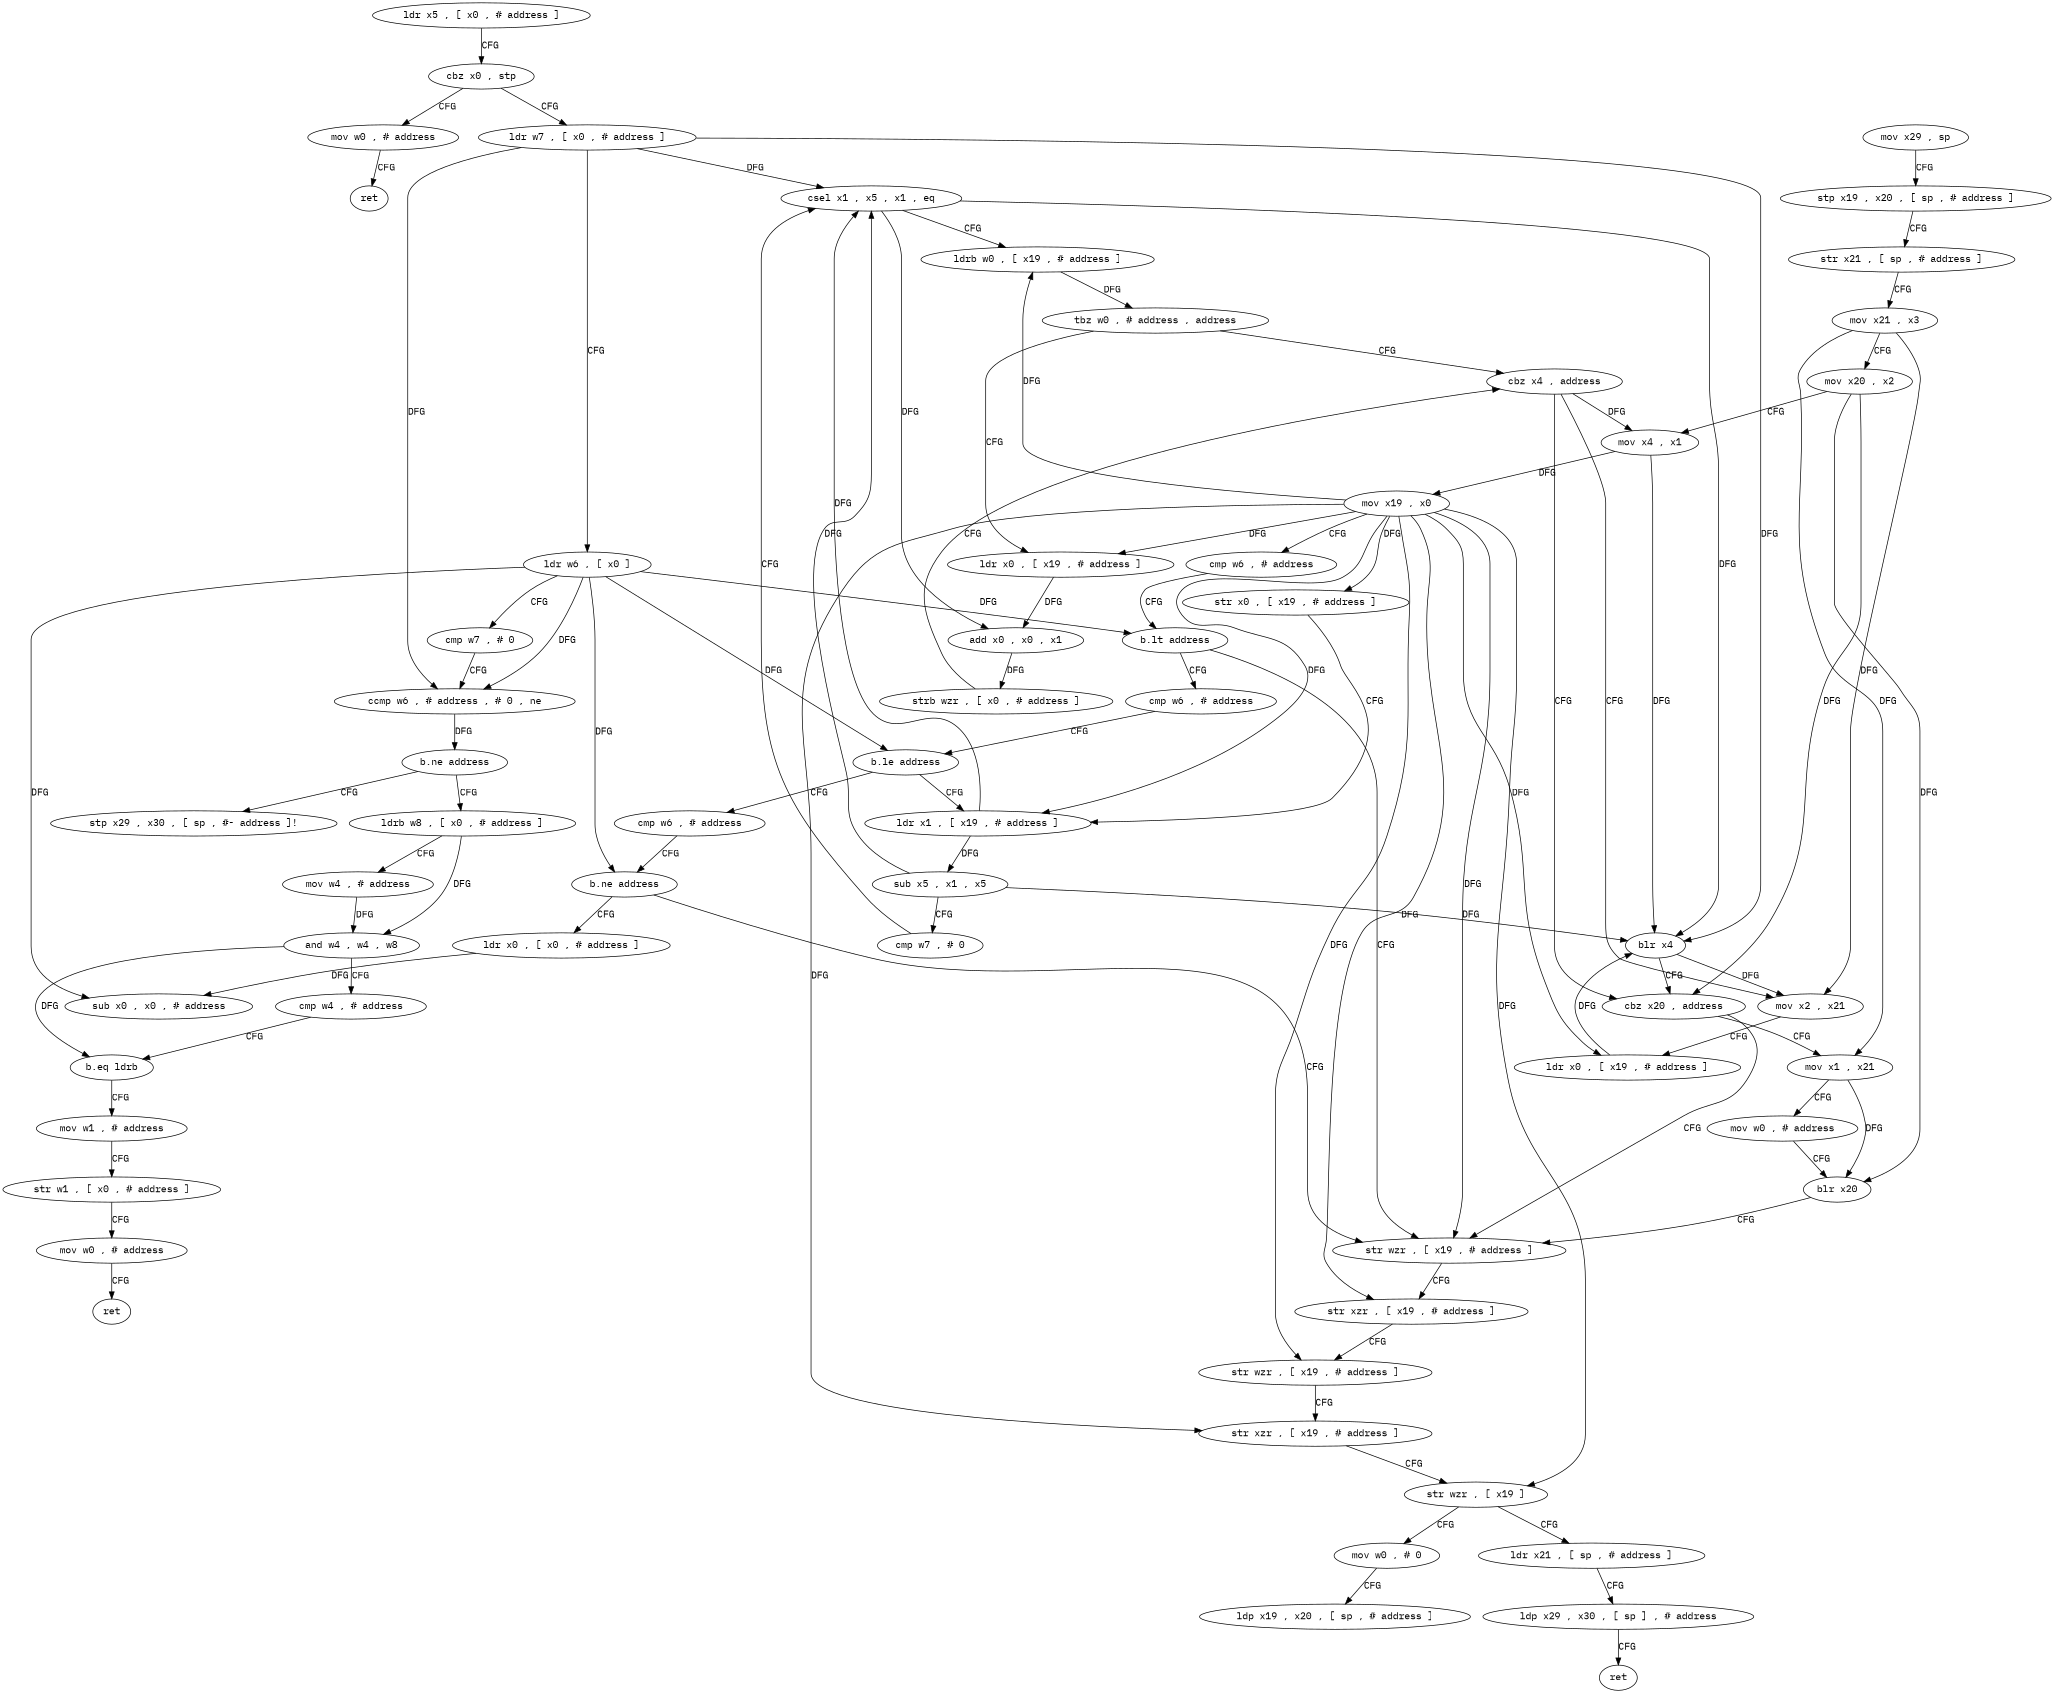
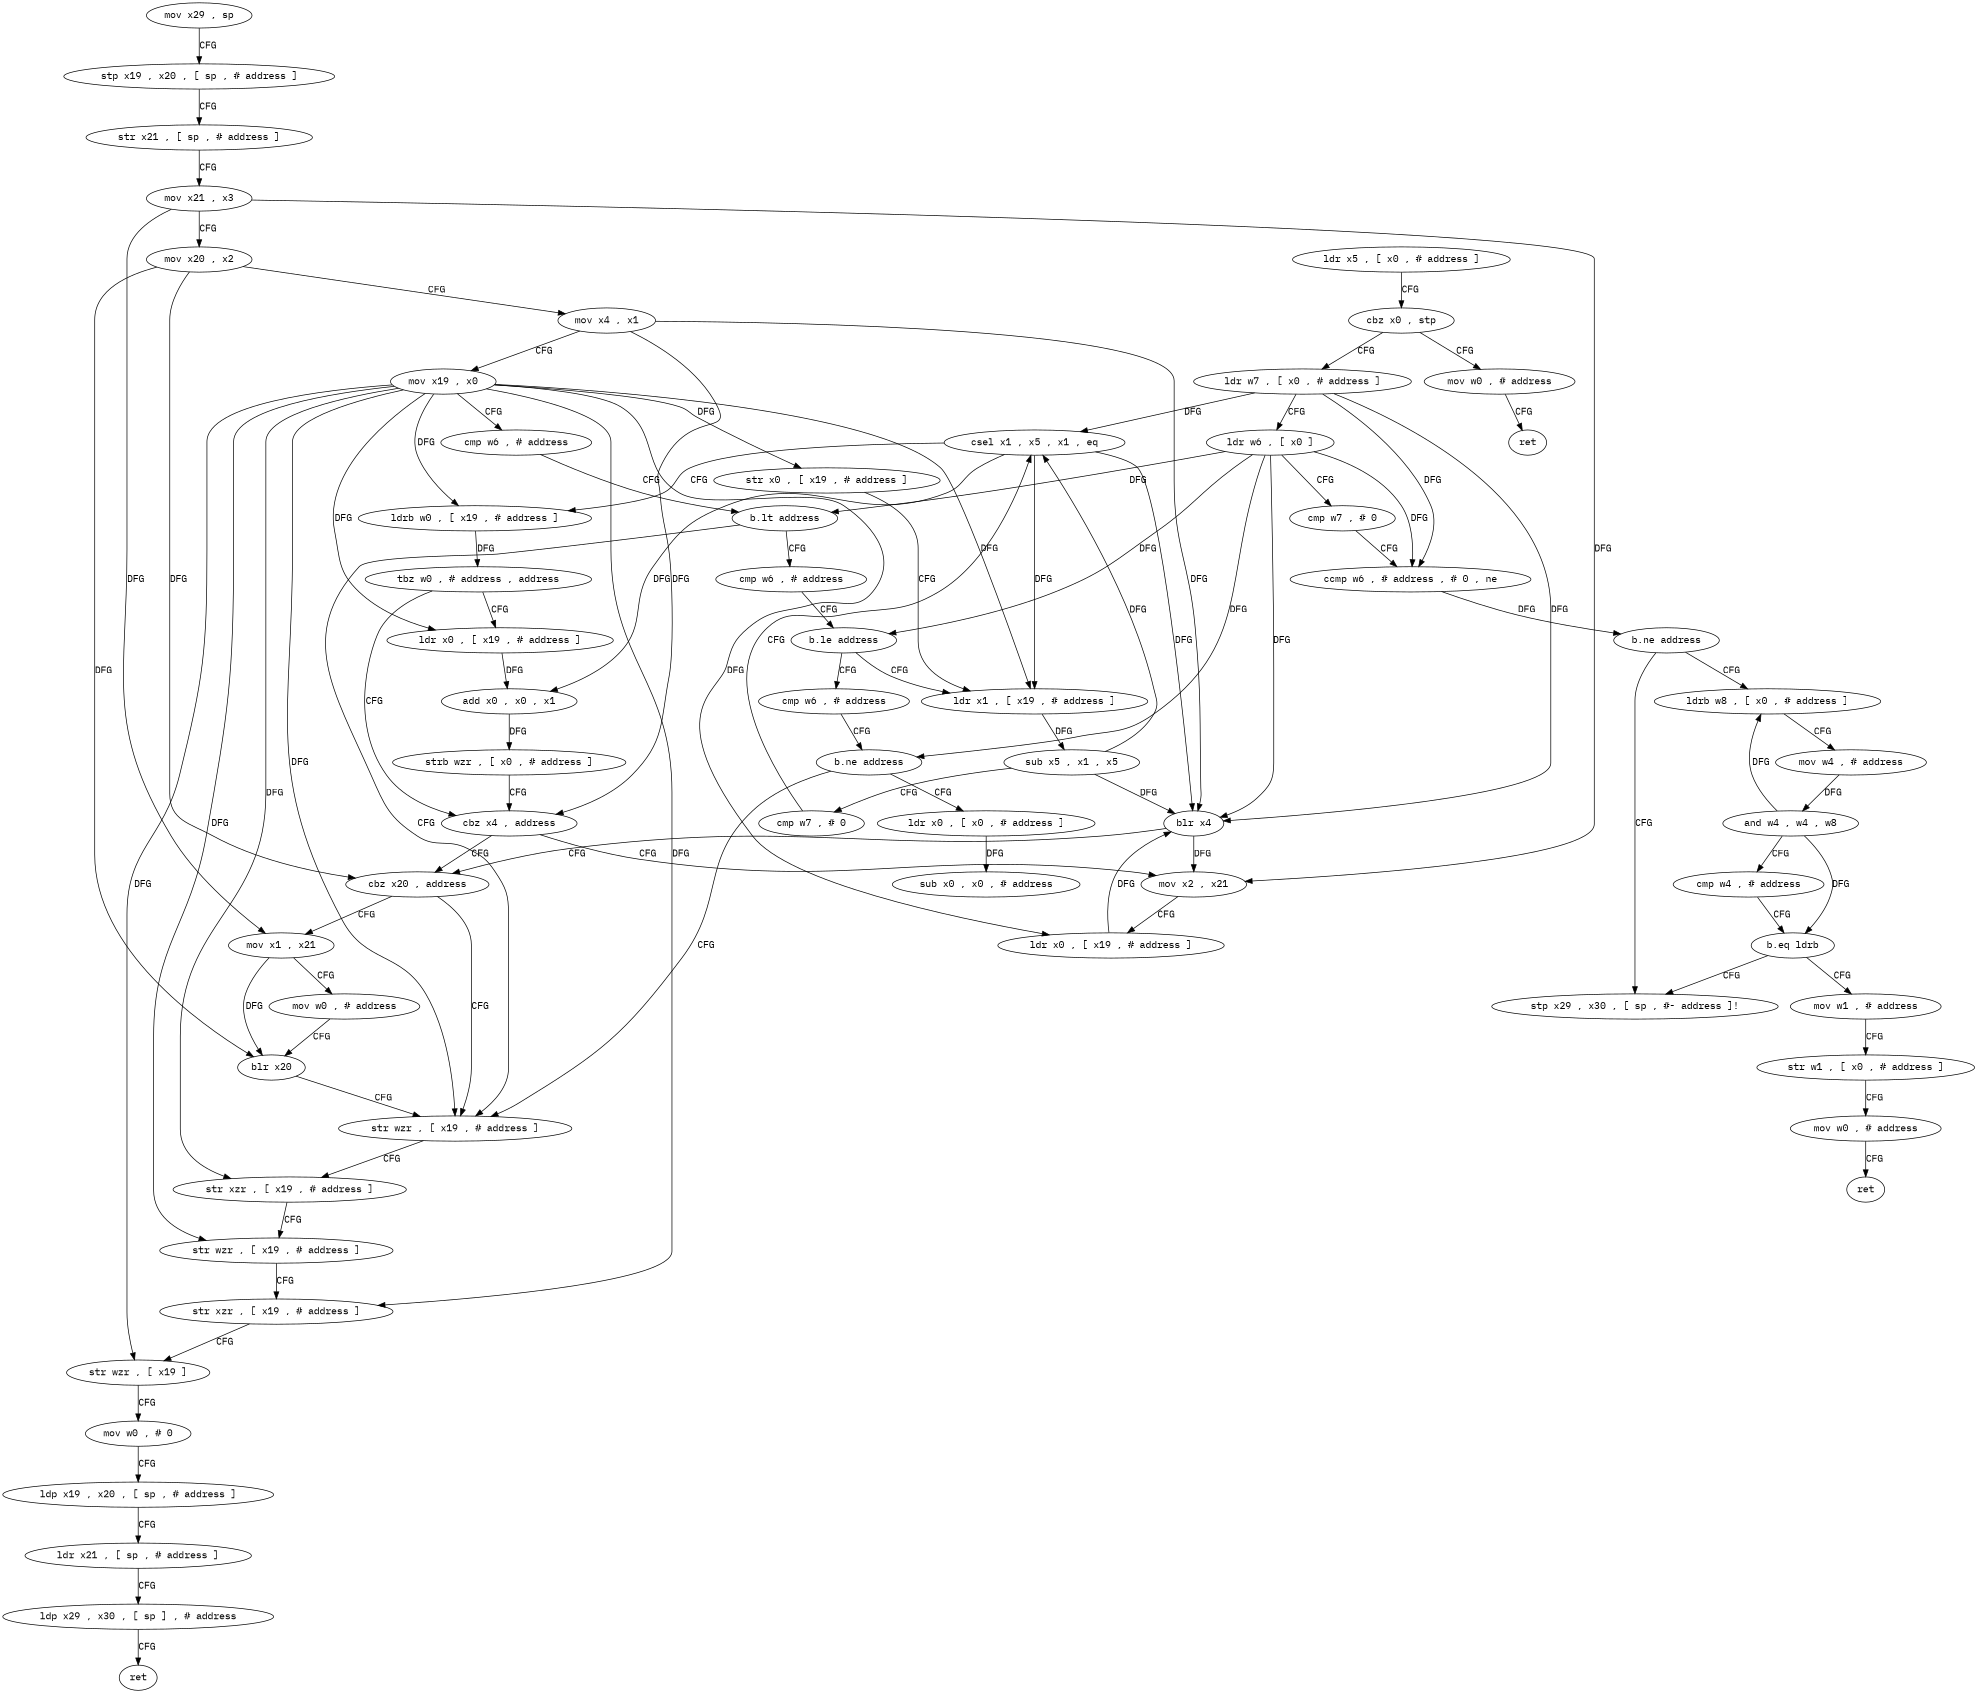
edge "cbz x4 , address" -> "mov x4 , x1": reversed
edge "mov x4 , x1" -> "mov x19 , x0": label "DFG" -> "CFG"
edge "ldr x1 , [ x19 , # address ]" -> "csel x1 , x5 , x1 , eq": reversed
edge "ldr w6 , [ x0 ]" -> "sub x0 , x0 , # address": now "ldr w6 , [ x0 ]" -> "blr x4"
edge "ldrb w8 , [ x0 , # address ]" -> "and w4 , w4 , w8": reversed
edge "b.eq ldrb" -> "stp x29 , x30 , [ sp , #- address ]!": added, label "CFG"
edge "str wzr , [ x19 ]" -> "ldr x21 , [ sp , # address ]": now "ldp x19 , x20 , [ sp , # address ]" -> "ldr x21 , [ sp , # address ]"
